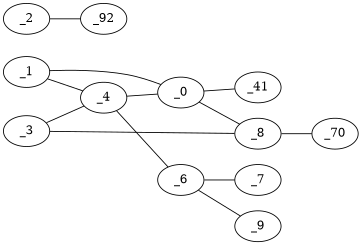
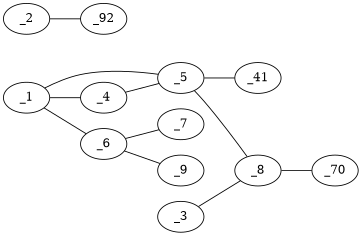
node "_0": label "_0" -> "_5"
edge "_4" -- "_3": removed
edge "_4" -- "_6": now "_1" -- "_6"
